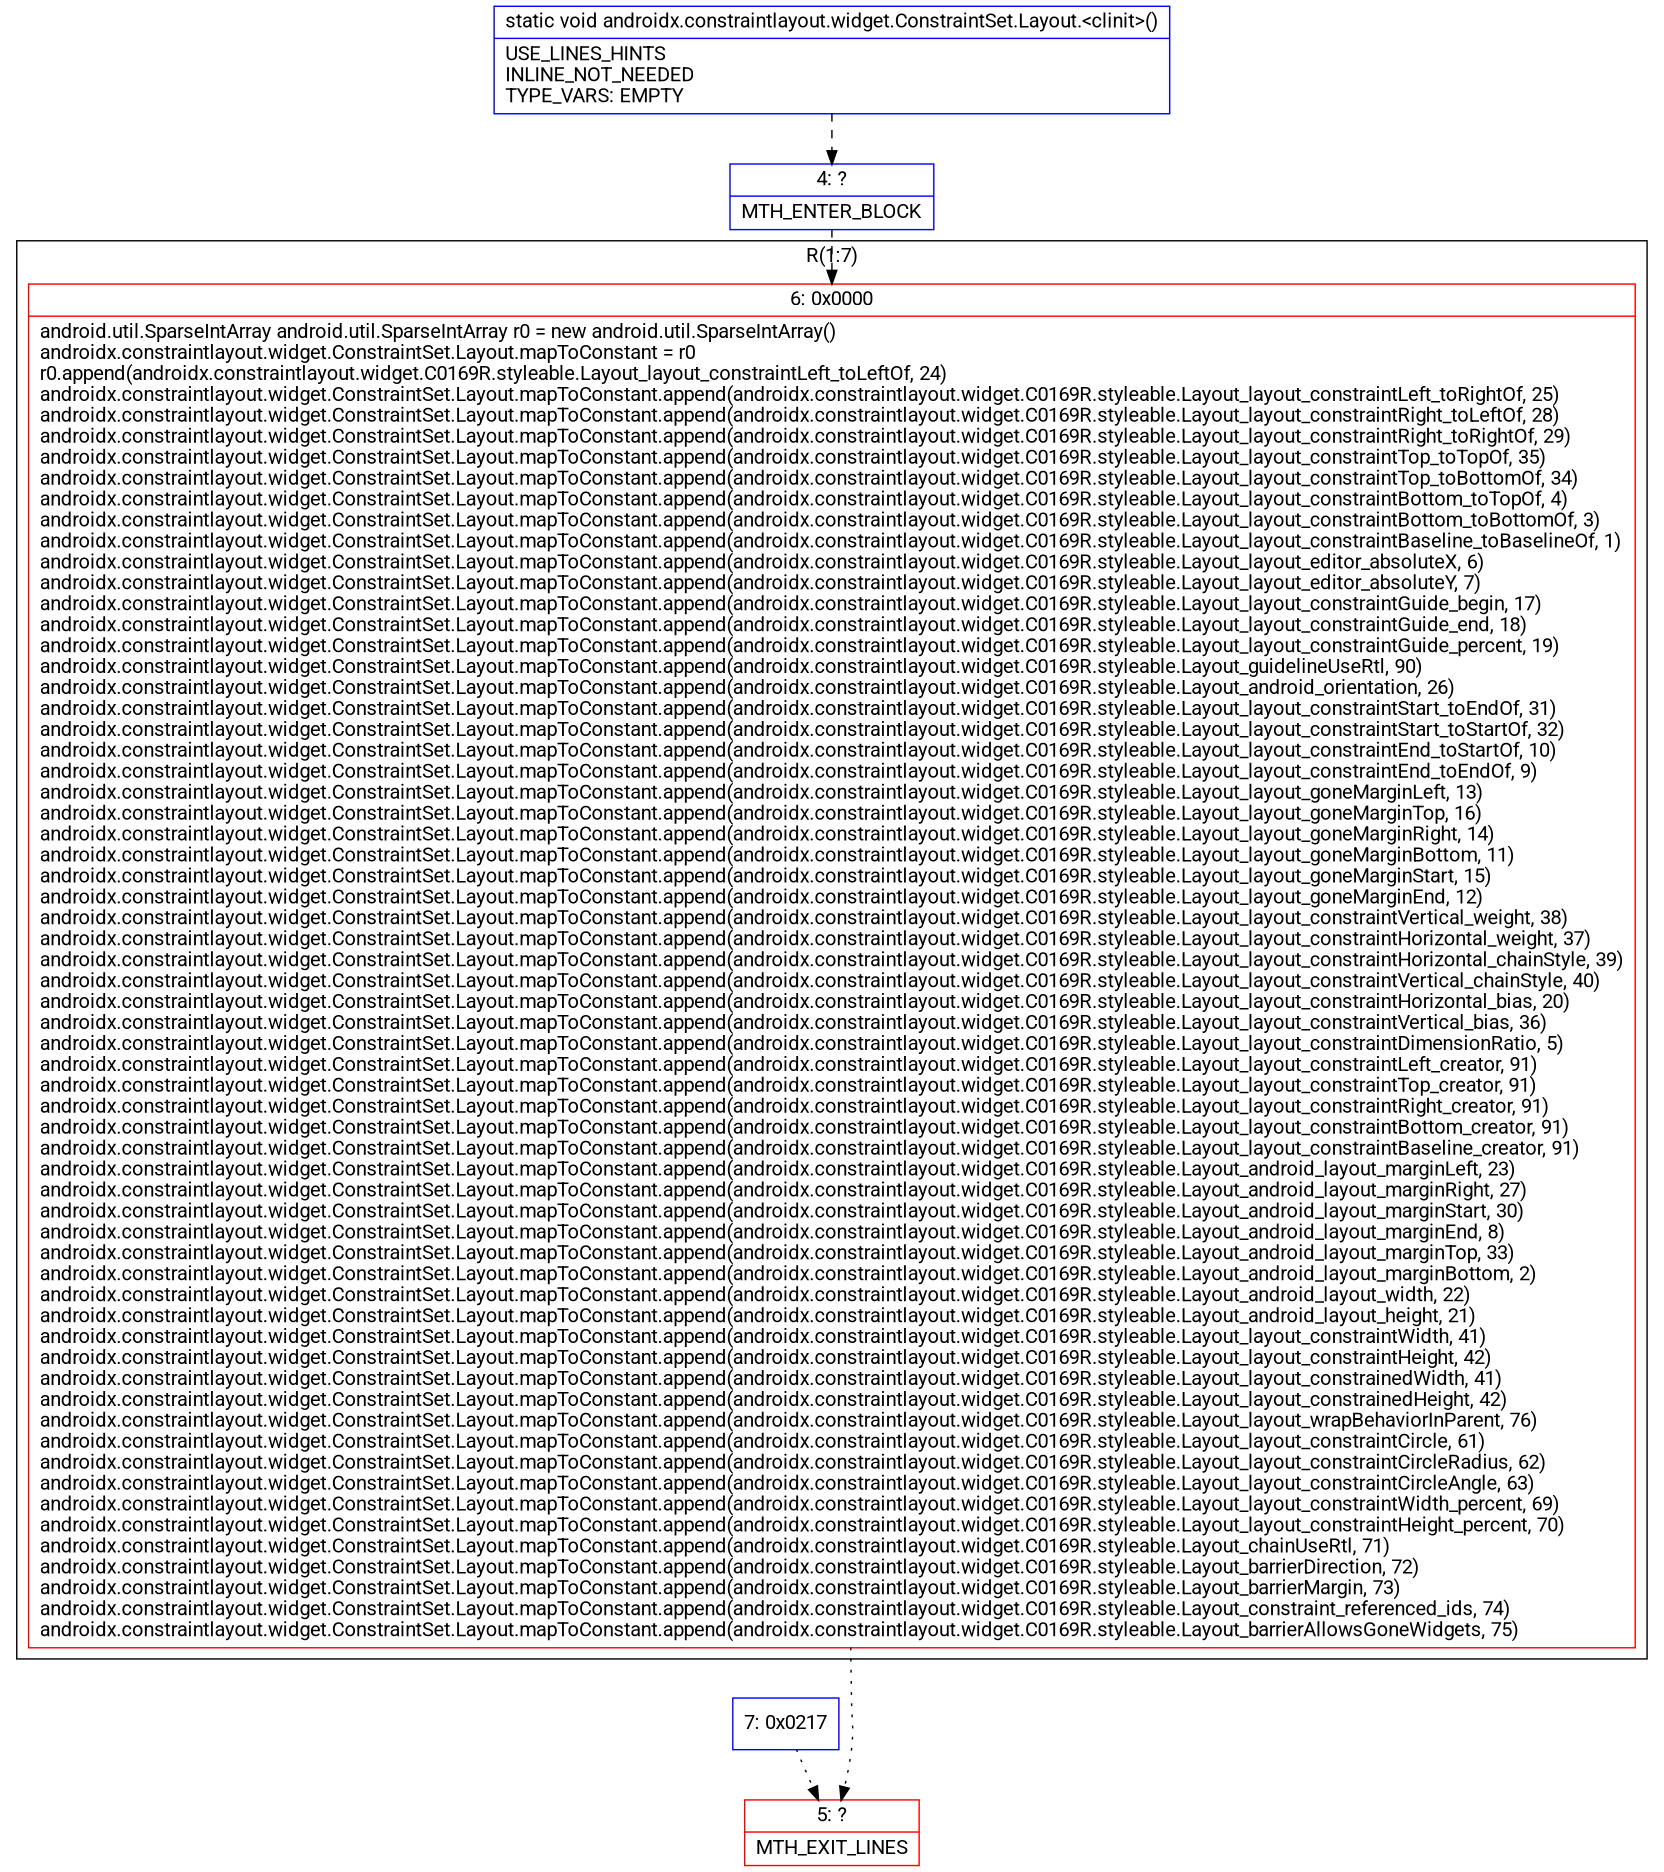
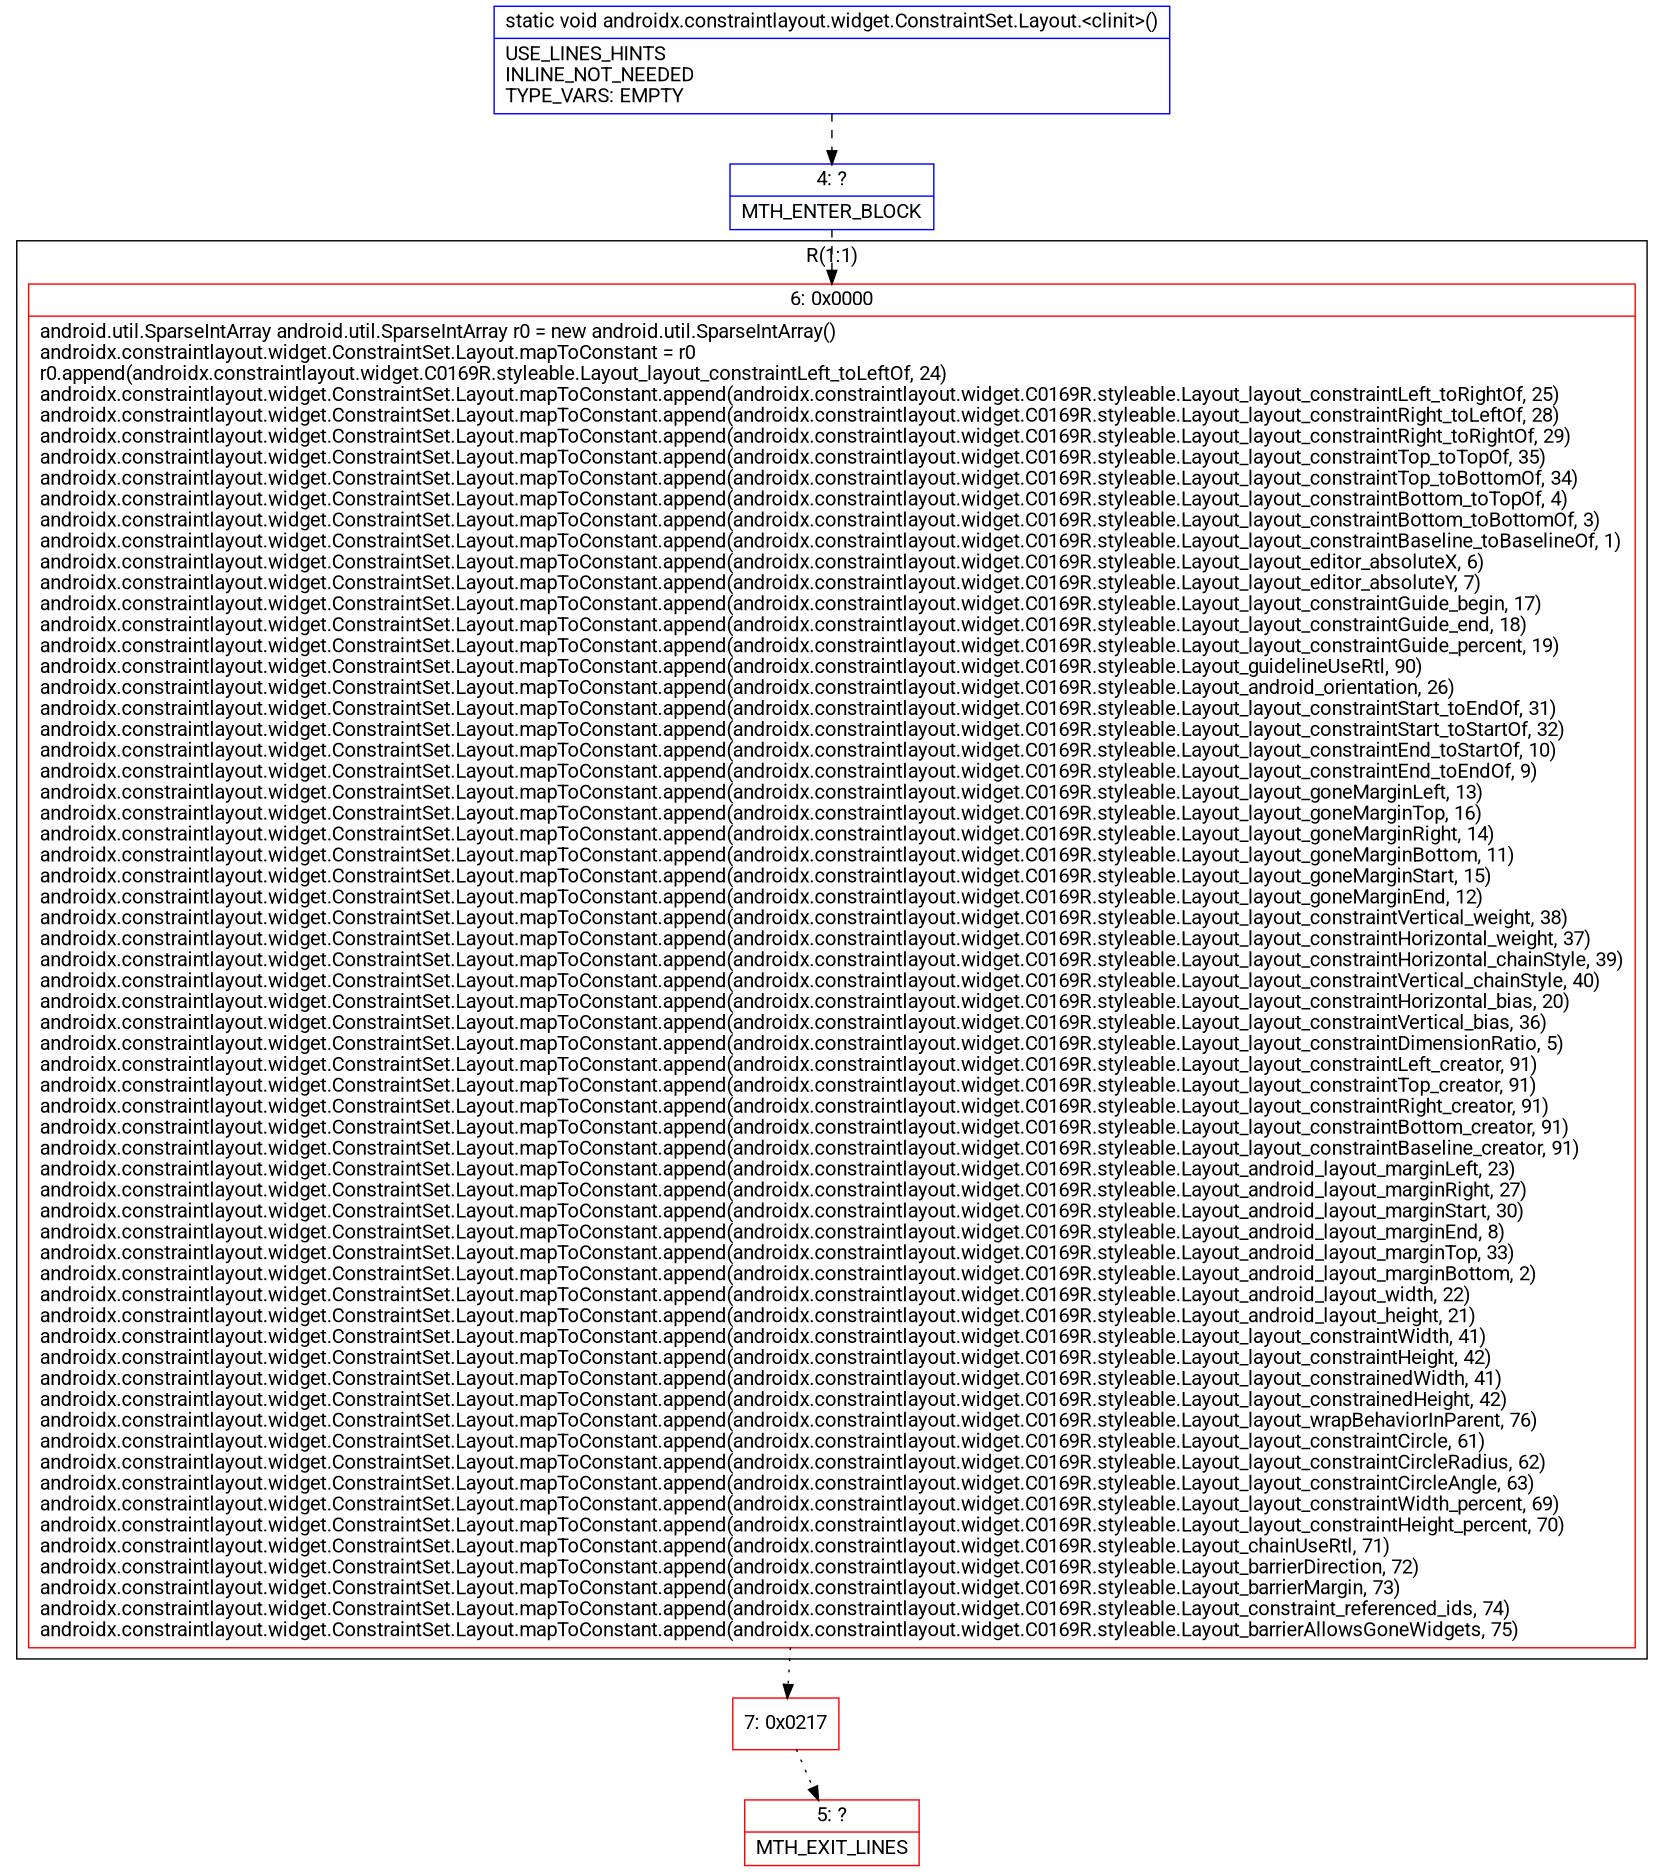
cluster "R(1:7)": label "R(1:7)" -> "R(1:1)"
edge "6: 0x0000" -> "5: ?": now "6: 0x0000" -> "7: 0x0217"
node "7: 0x0217": color blue -> red
